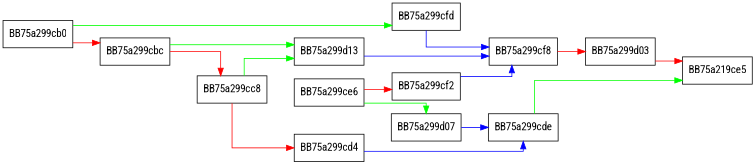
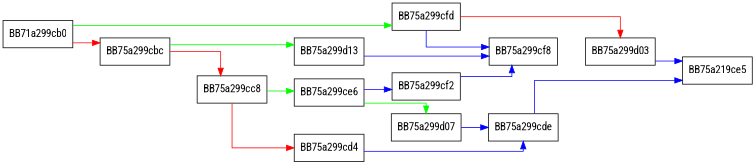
node "BB75a299cb0": label "BB75a299cb0" -> "BB71a299cb0"
edge "BB75a299cf8" -> "BB75a299d03": now "BB75a299cfd" -> "BB75a299d03"
edge "BB75a299cc8" -> "BB75a299d13": now "BB75a299cc8" -> "BB75a299ce6"
edge "BB75a299d03" -> "BB75a219ce5": color red -> blue
edge "BB75a299cde" -> "BB75a219ce5": color green -> blue
edge "BB75a299ce6" -> "BB75a299cf2": color red -> blue
